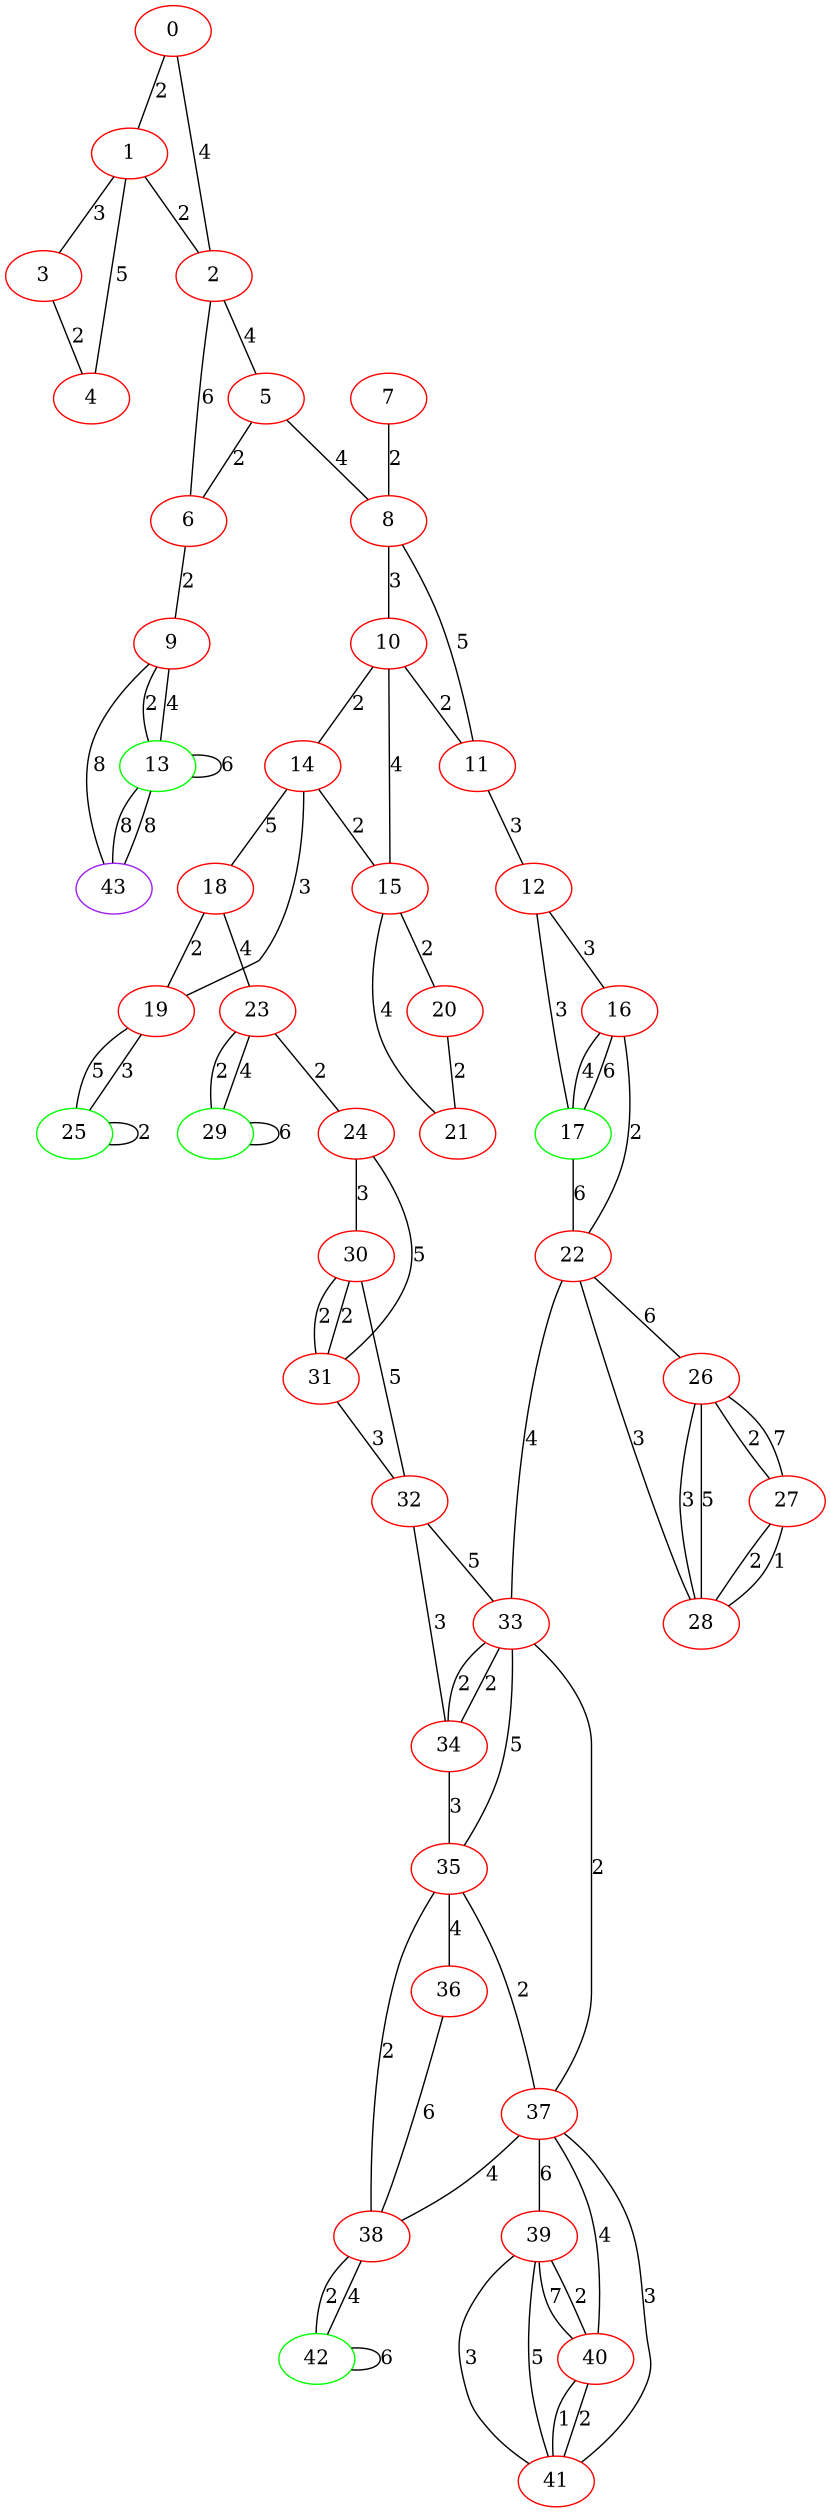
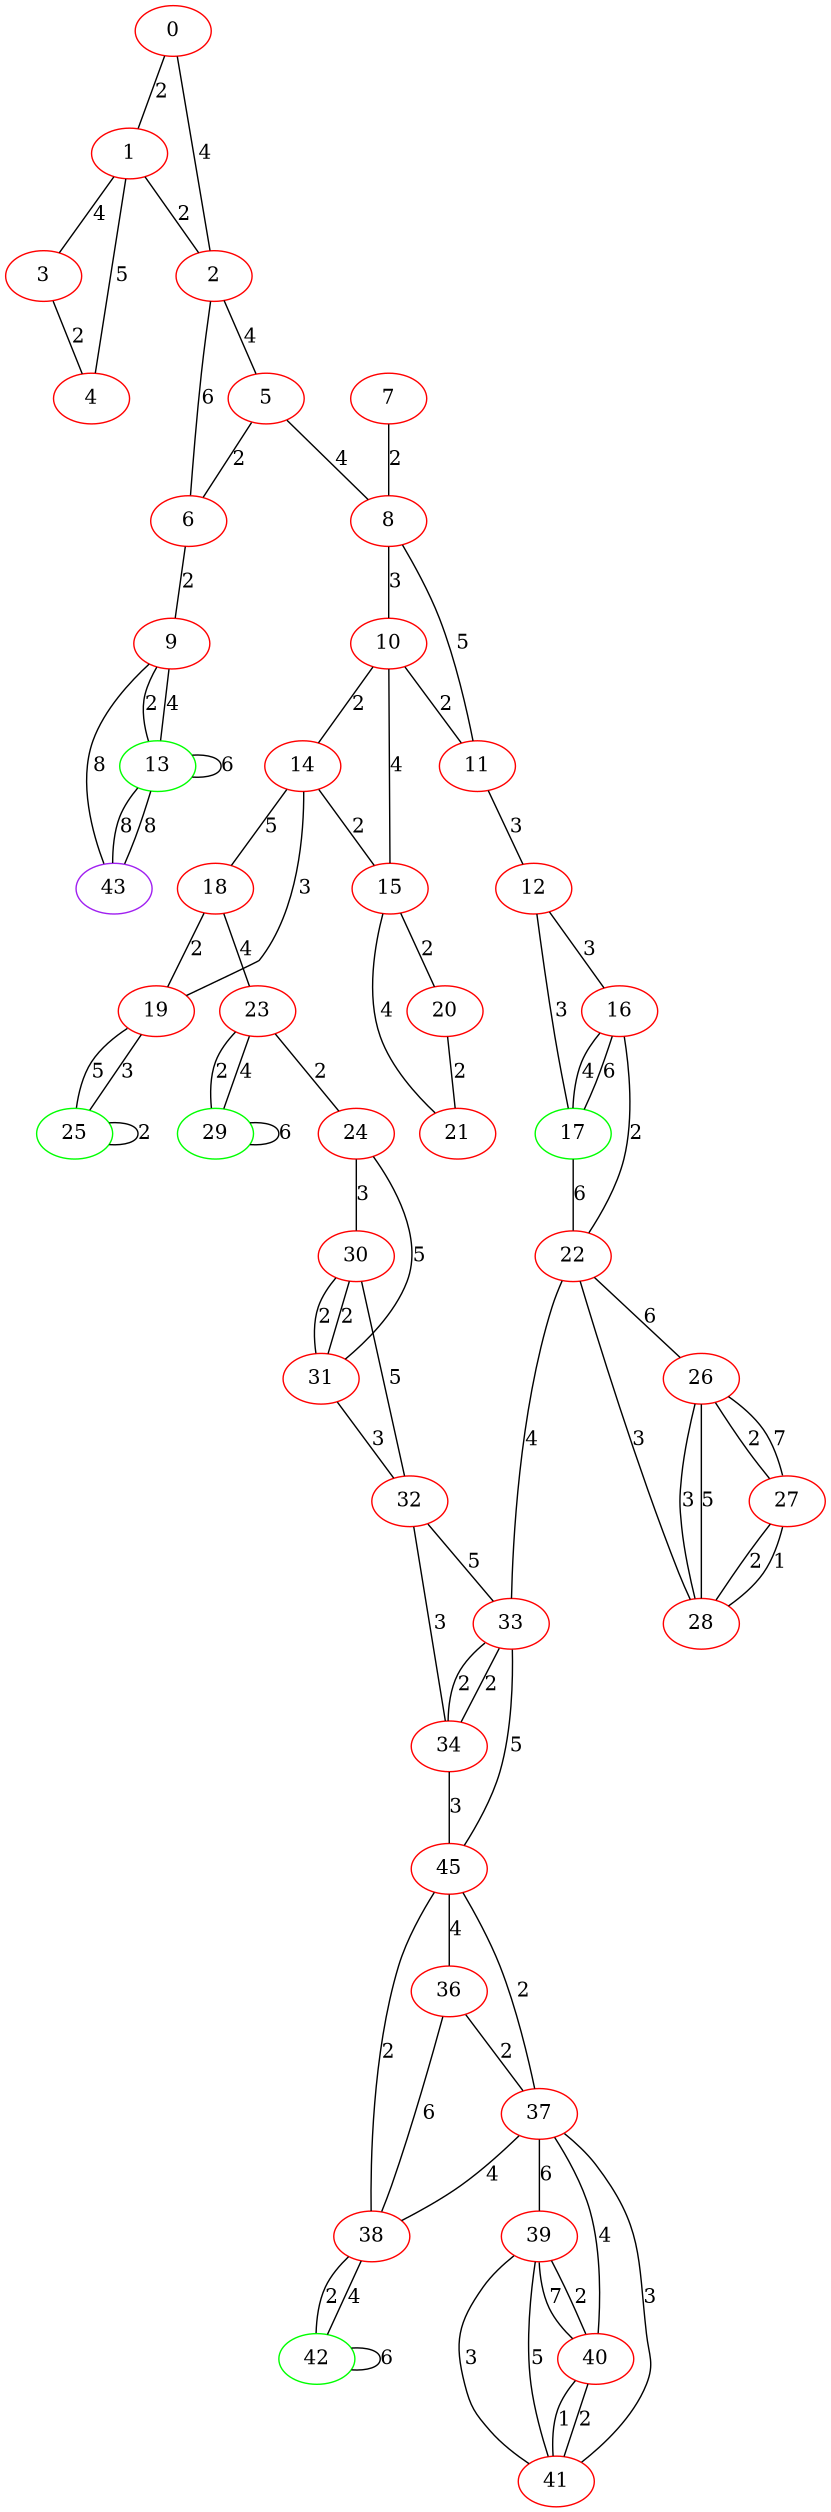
edge "1" -- "3": label "3" -> "4"
edge "33" -- "37": now "36" -- "37"
node "35": label "35" -> "45"
